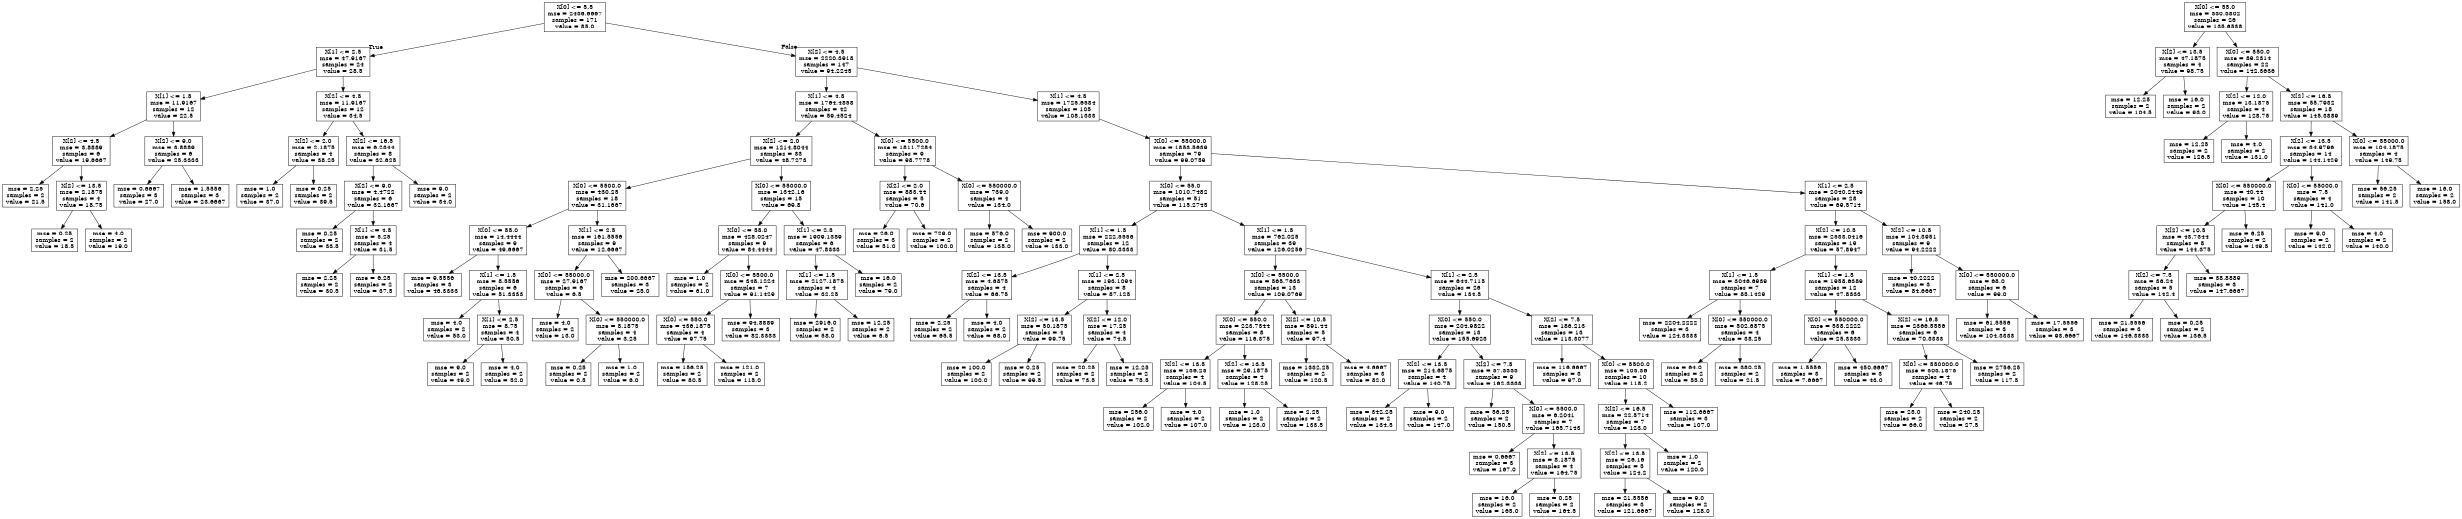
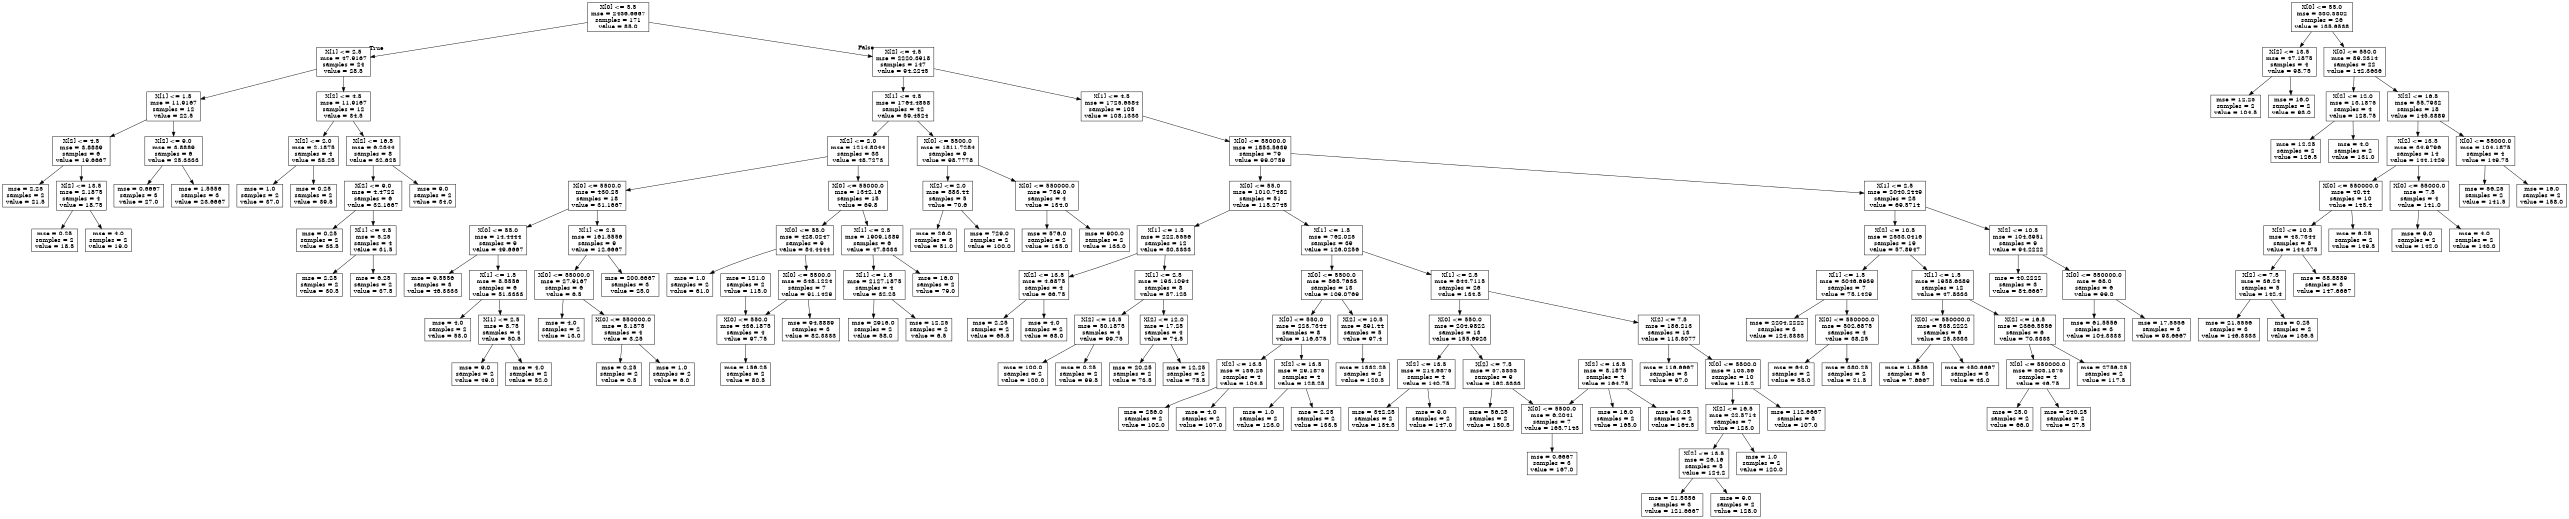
node "X[1] <= 1.5 mse = 3046.6939 samples = 7 value = 85.1429": label "X[1] <= 1.5 mse = 3046.6939 samples = 7 value = 85.1429" -> "X[1] <= 1.5 mse = 3046.6939 samples = 7 value = 75.1429"
edge "X[0] <= 550.0 mse = 436.1875 samples = 4 value = 97.75" -> "mse = 121.0 samples = 2 value = 115.0": reversed
node "mse = 4.6667 samples = 3 value = 82.0": removed
edge "X[0] <= 5500.0 mse = 6.2041 samples = 7 value = 165.7143" -> "X[2] <= 13.5 mse = 8.1875 samples = 4 value = 164.75": reversed
